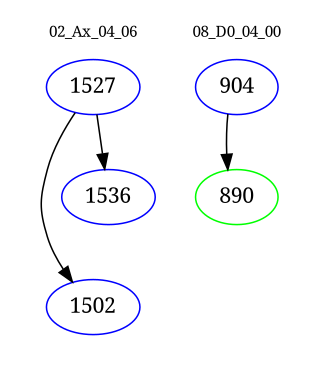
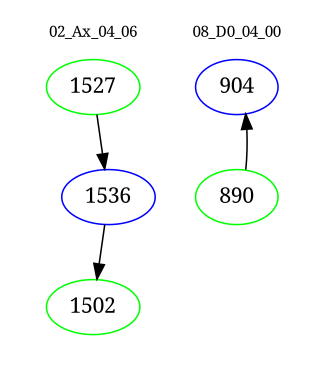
node "1527": color blue -> green
edge "904" -> "890": reversed
edge "1527" -> "1502": now "1536" -> "1502"
node "1502": color blue -> green
